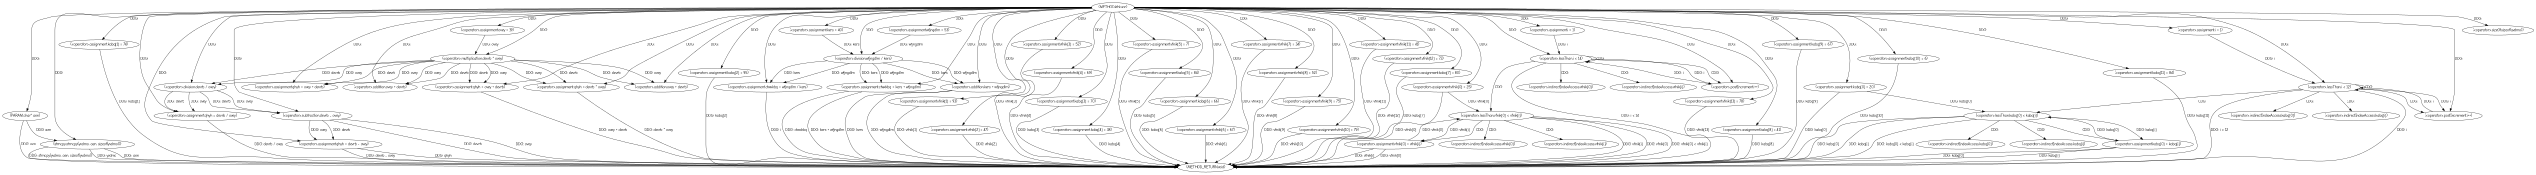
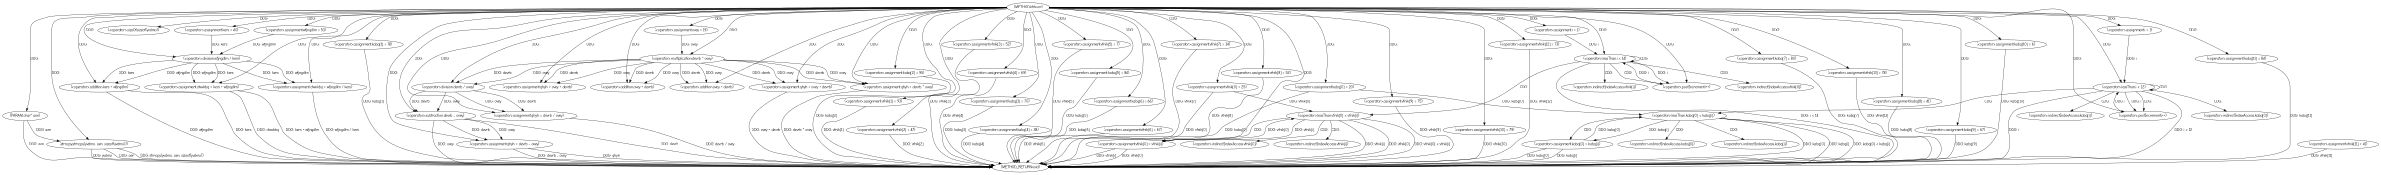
edge "(METHOD,kfrkunr)" -> "(<operator>.assignment,vfnik[11] = 41)": now "(METHOD,kfrkunr)" -> "(<operator>.assignment,vfnik[0] = vfnik[i])"
edge "(<operator>.assignment,ctwxkbq = wfjngdlm / kers)" -> "(METHOD_RETURN,void)": label "DDG: i" -> "DDG: wfjngdlm / kers"
